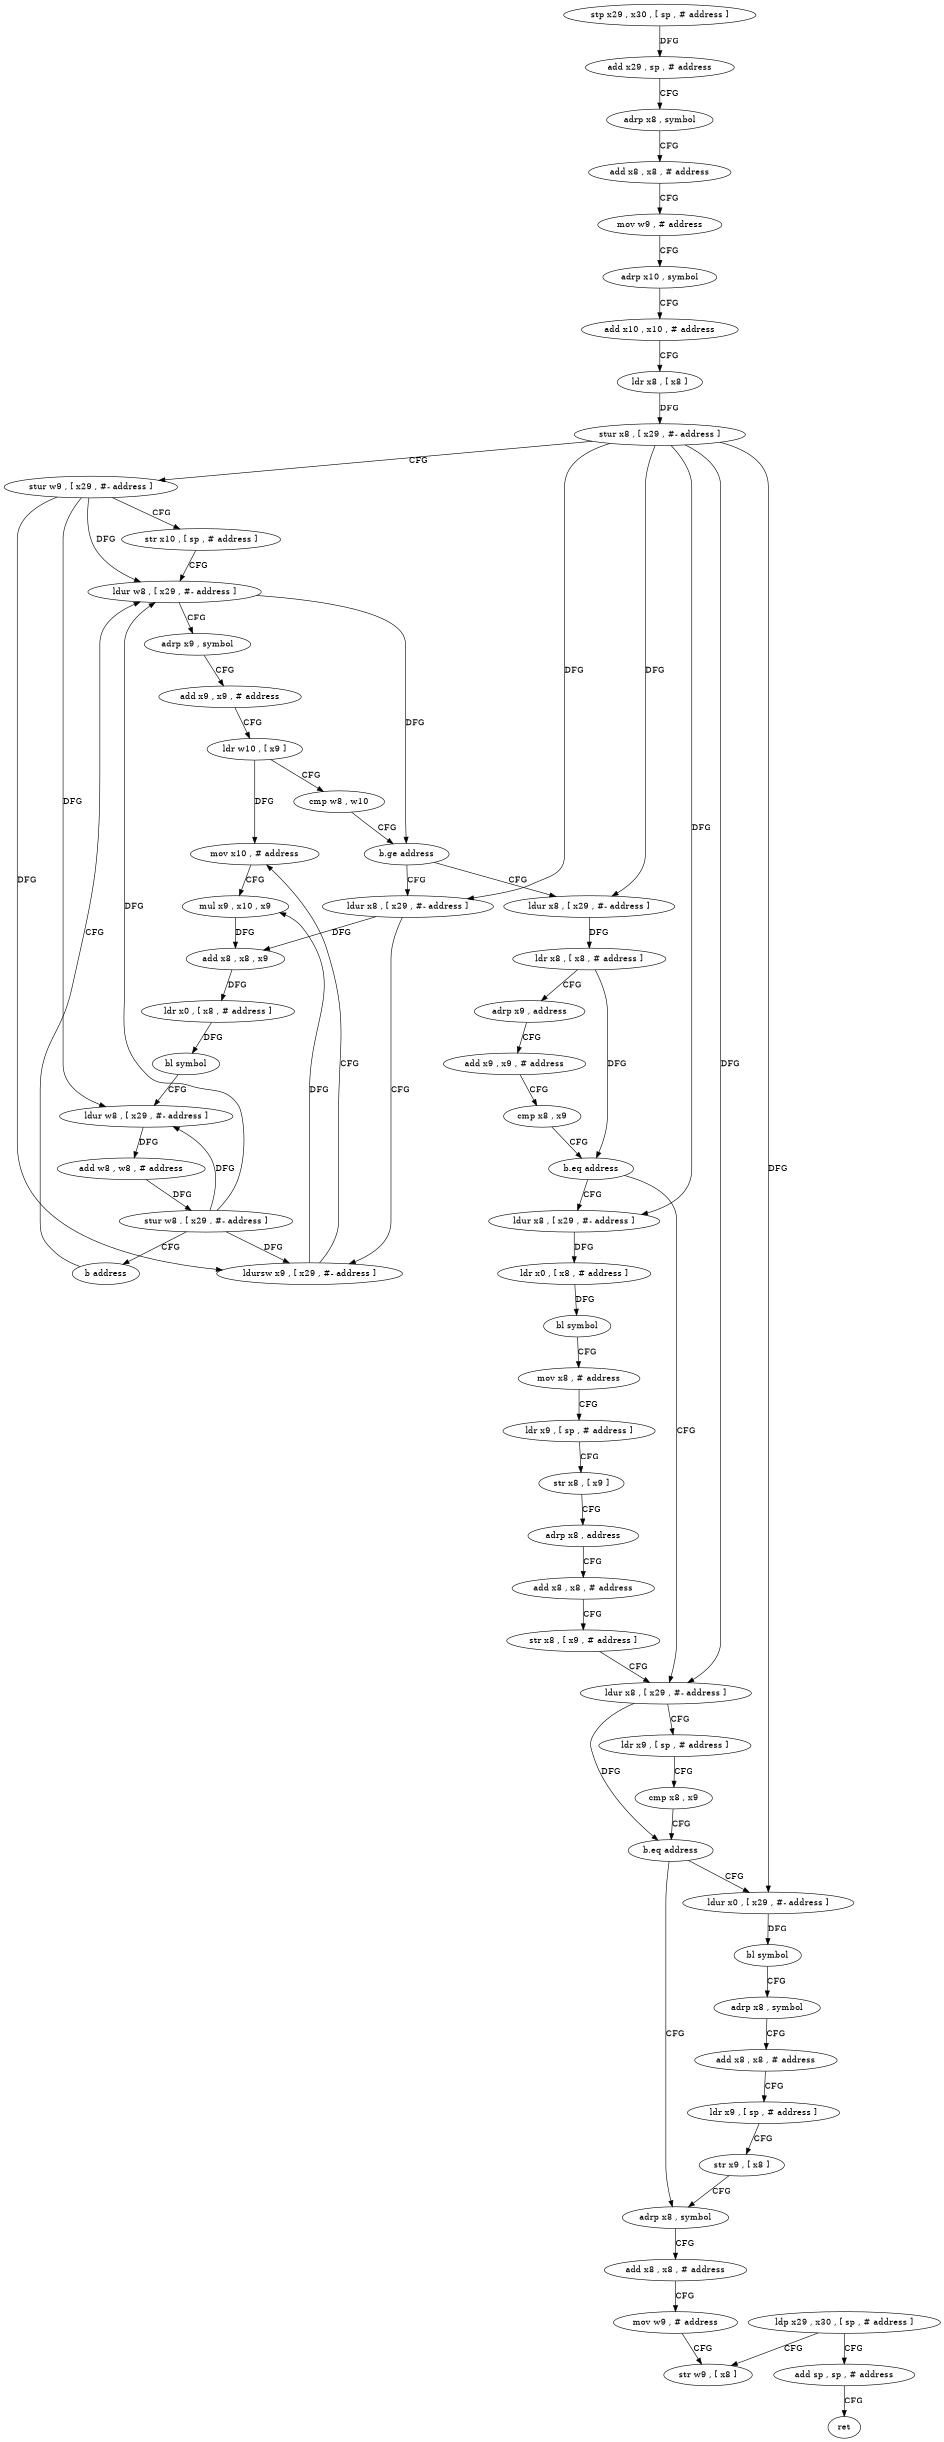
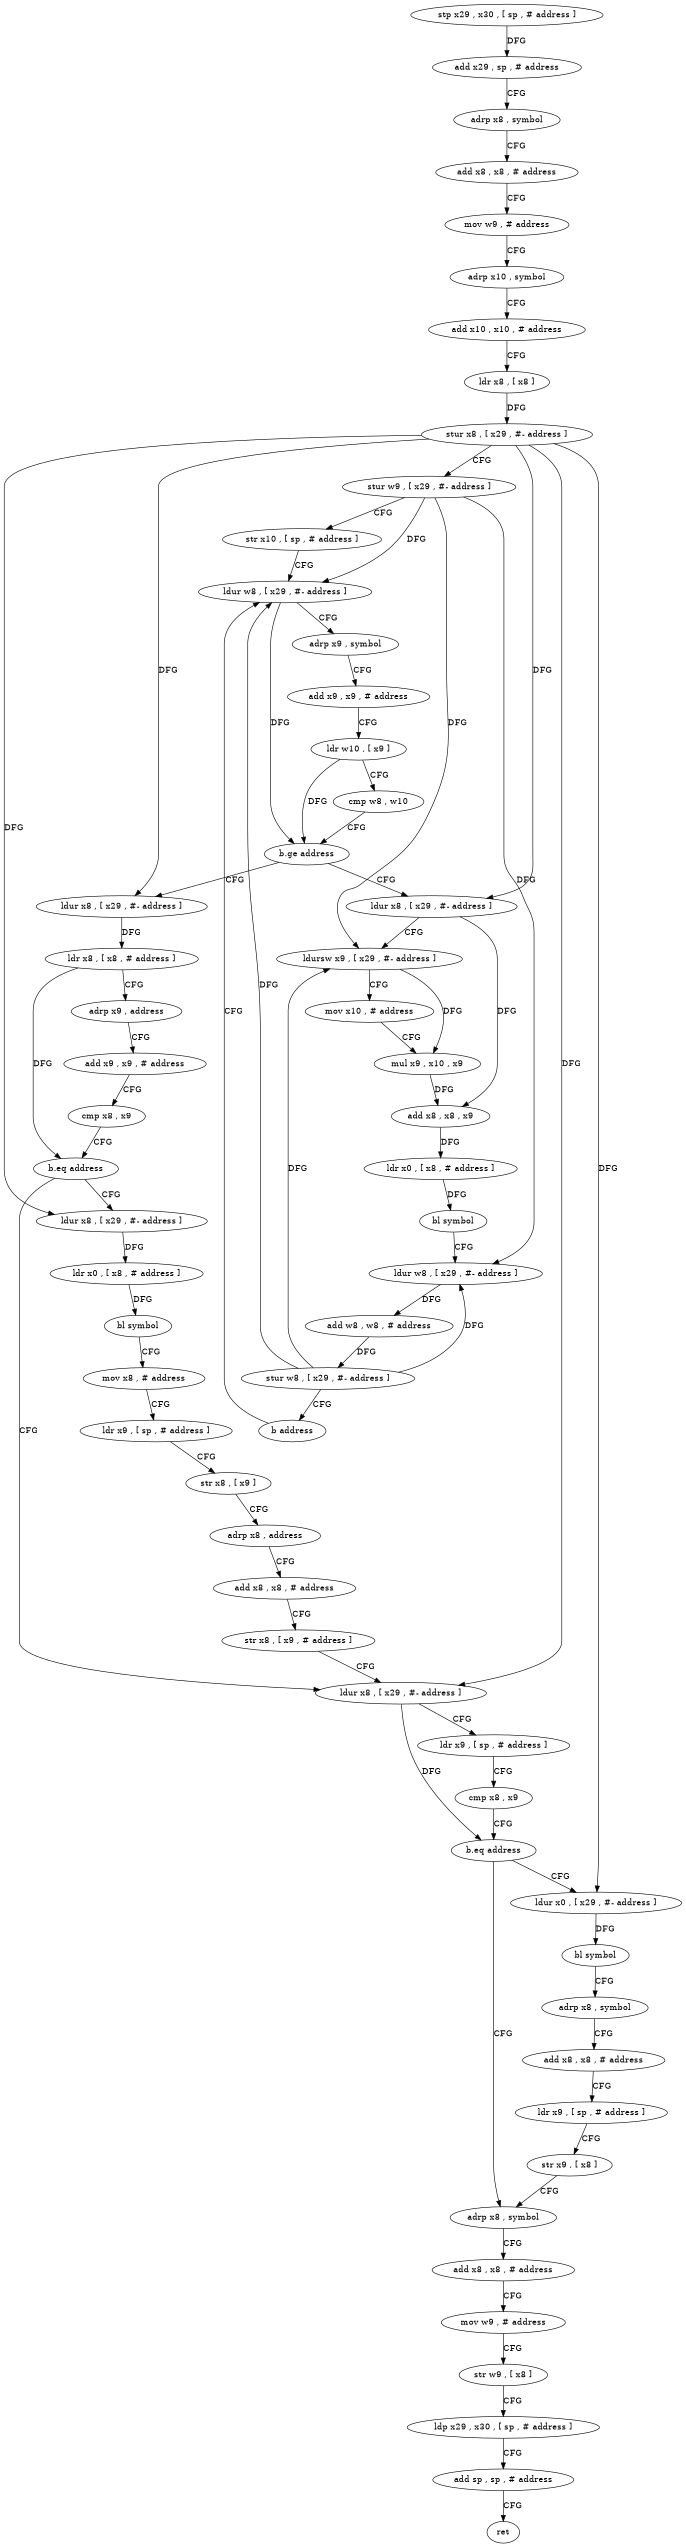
edge "ldr w10 , [ x9 ]" -> "mov x10 , # address": now "ldr w10 , [ x9 ]" -> "b.ge address"
edge "ldp x29 , x30 , [ sp , # address ]" -> "str w9 , [ x8 ]": reversed
